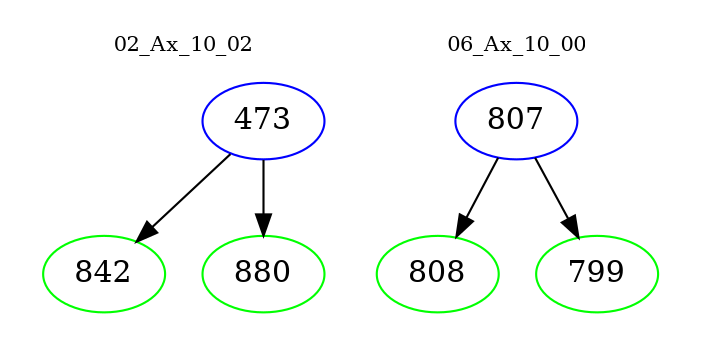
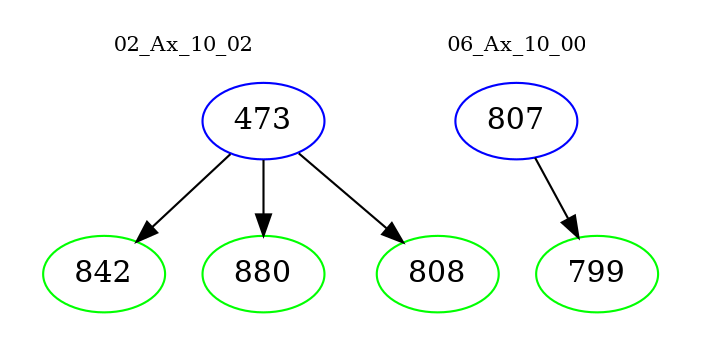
edge "807" -> "808": now "473" -> "808"
